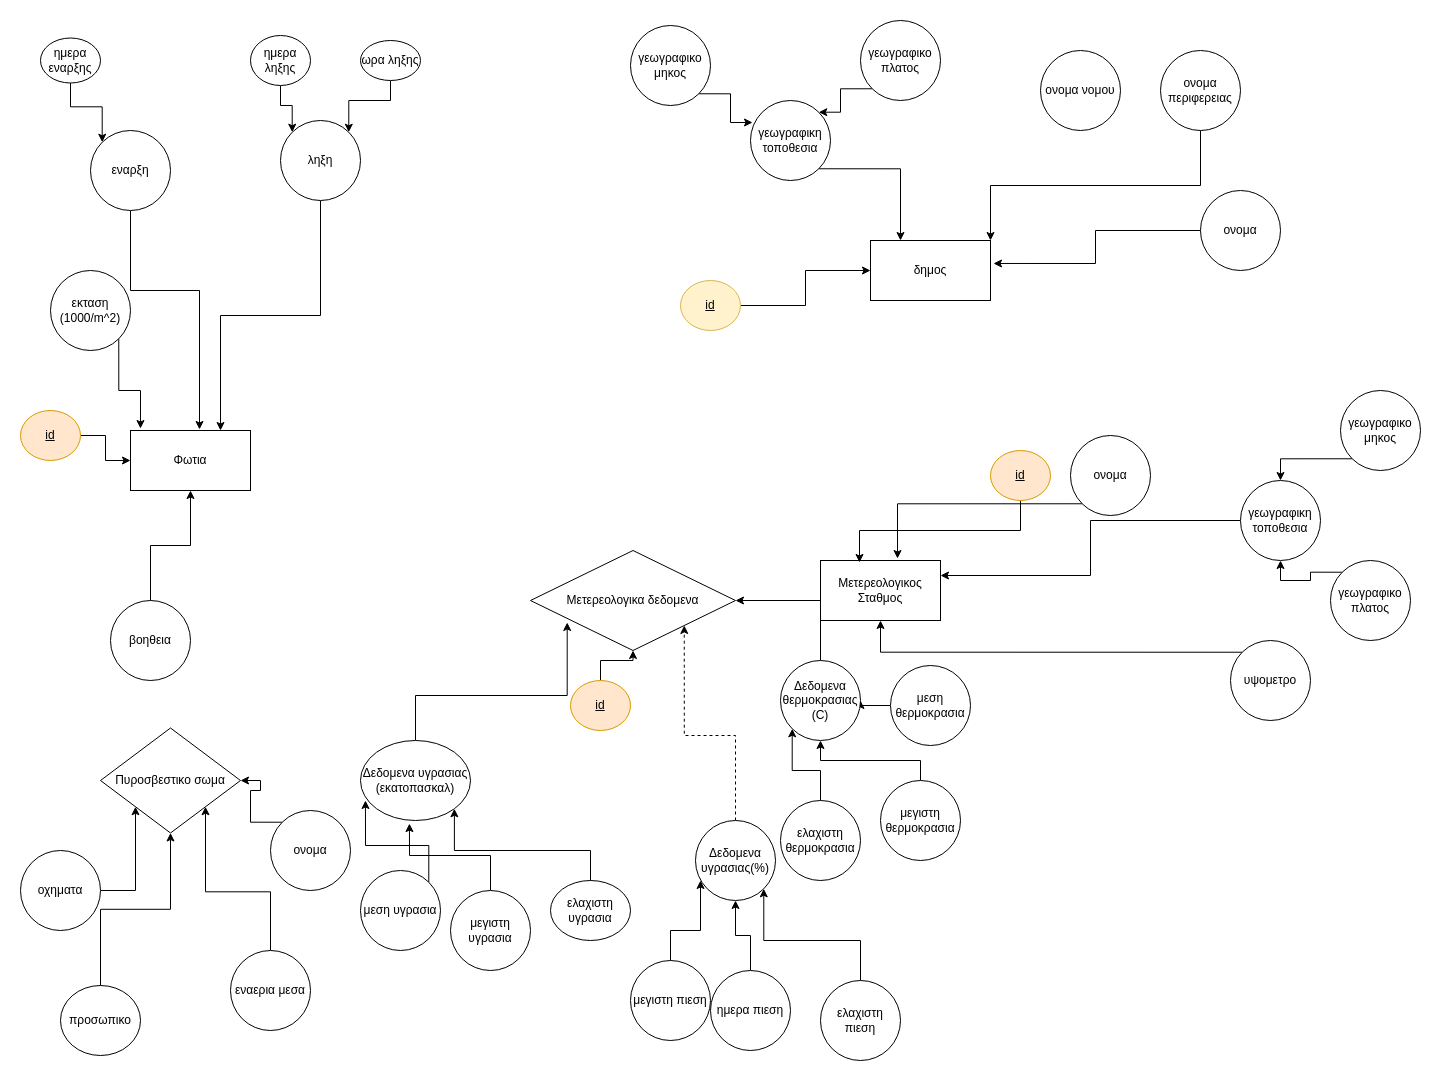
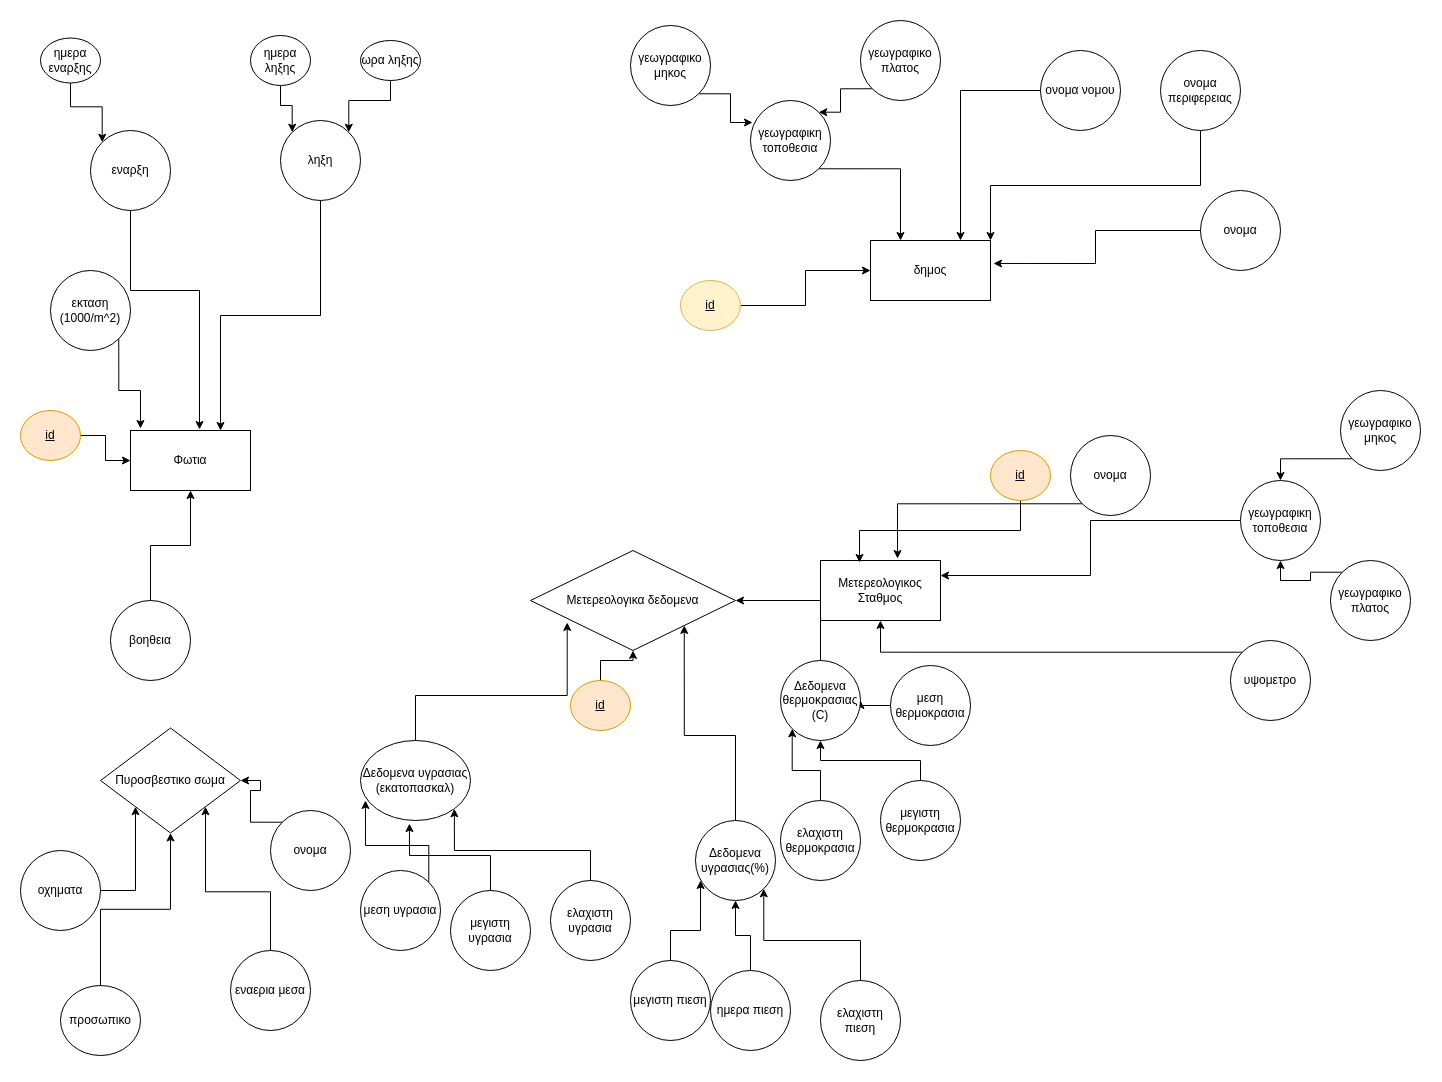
edge "ονομα νομου" -> "δημος": added
edge "Δεδομενα υγρασιας(%)" -> "Μετερεολογικα δεδομενα": style dashed -> solid
node "ελαχιστη υγρασια": size 80x60 -> 80x80
